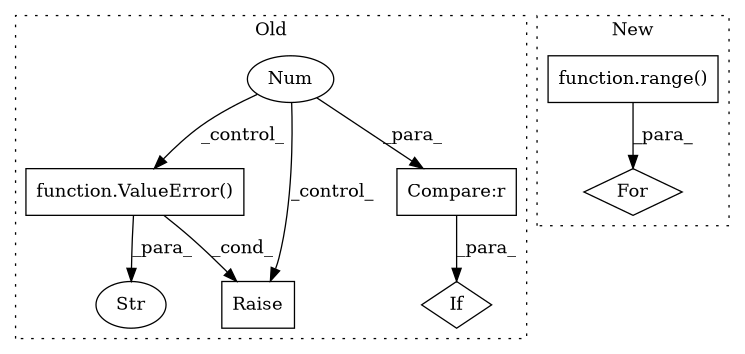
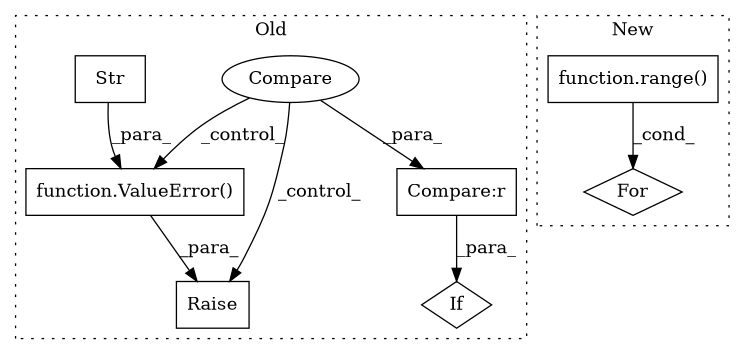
node "Num": label "Num" -> "Compare"
edge "function.range()" -> "For": label "_para_" -> "_cond_"
edge "function.ValueError()" -> "Str": reversed
edge "function.ValueError()" -> "Raise": label "_cond_" -> "_para_"
node "Str": shape ellipse -> box
